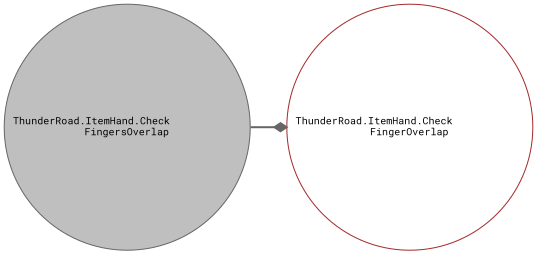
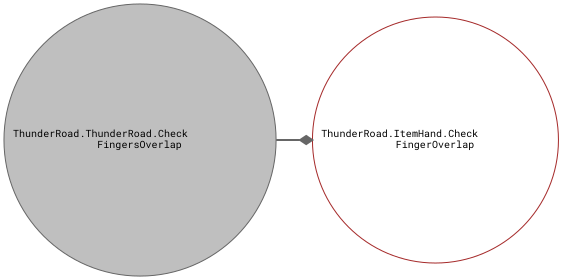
node "ThunderRoad.ItemHand.Check FingersOverlap": label "ThunderRoad.ItemHand.Check FingersOverlap" -> "ThunderRoad.ThunderRoad.Check FingersOverlap"
